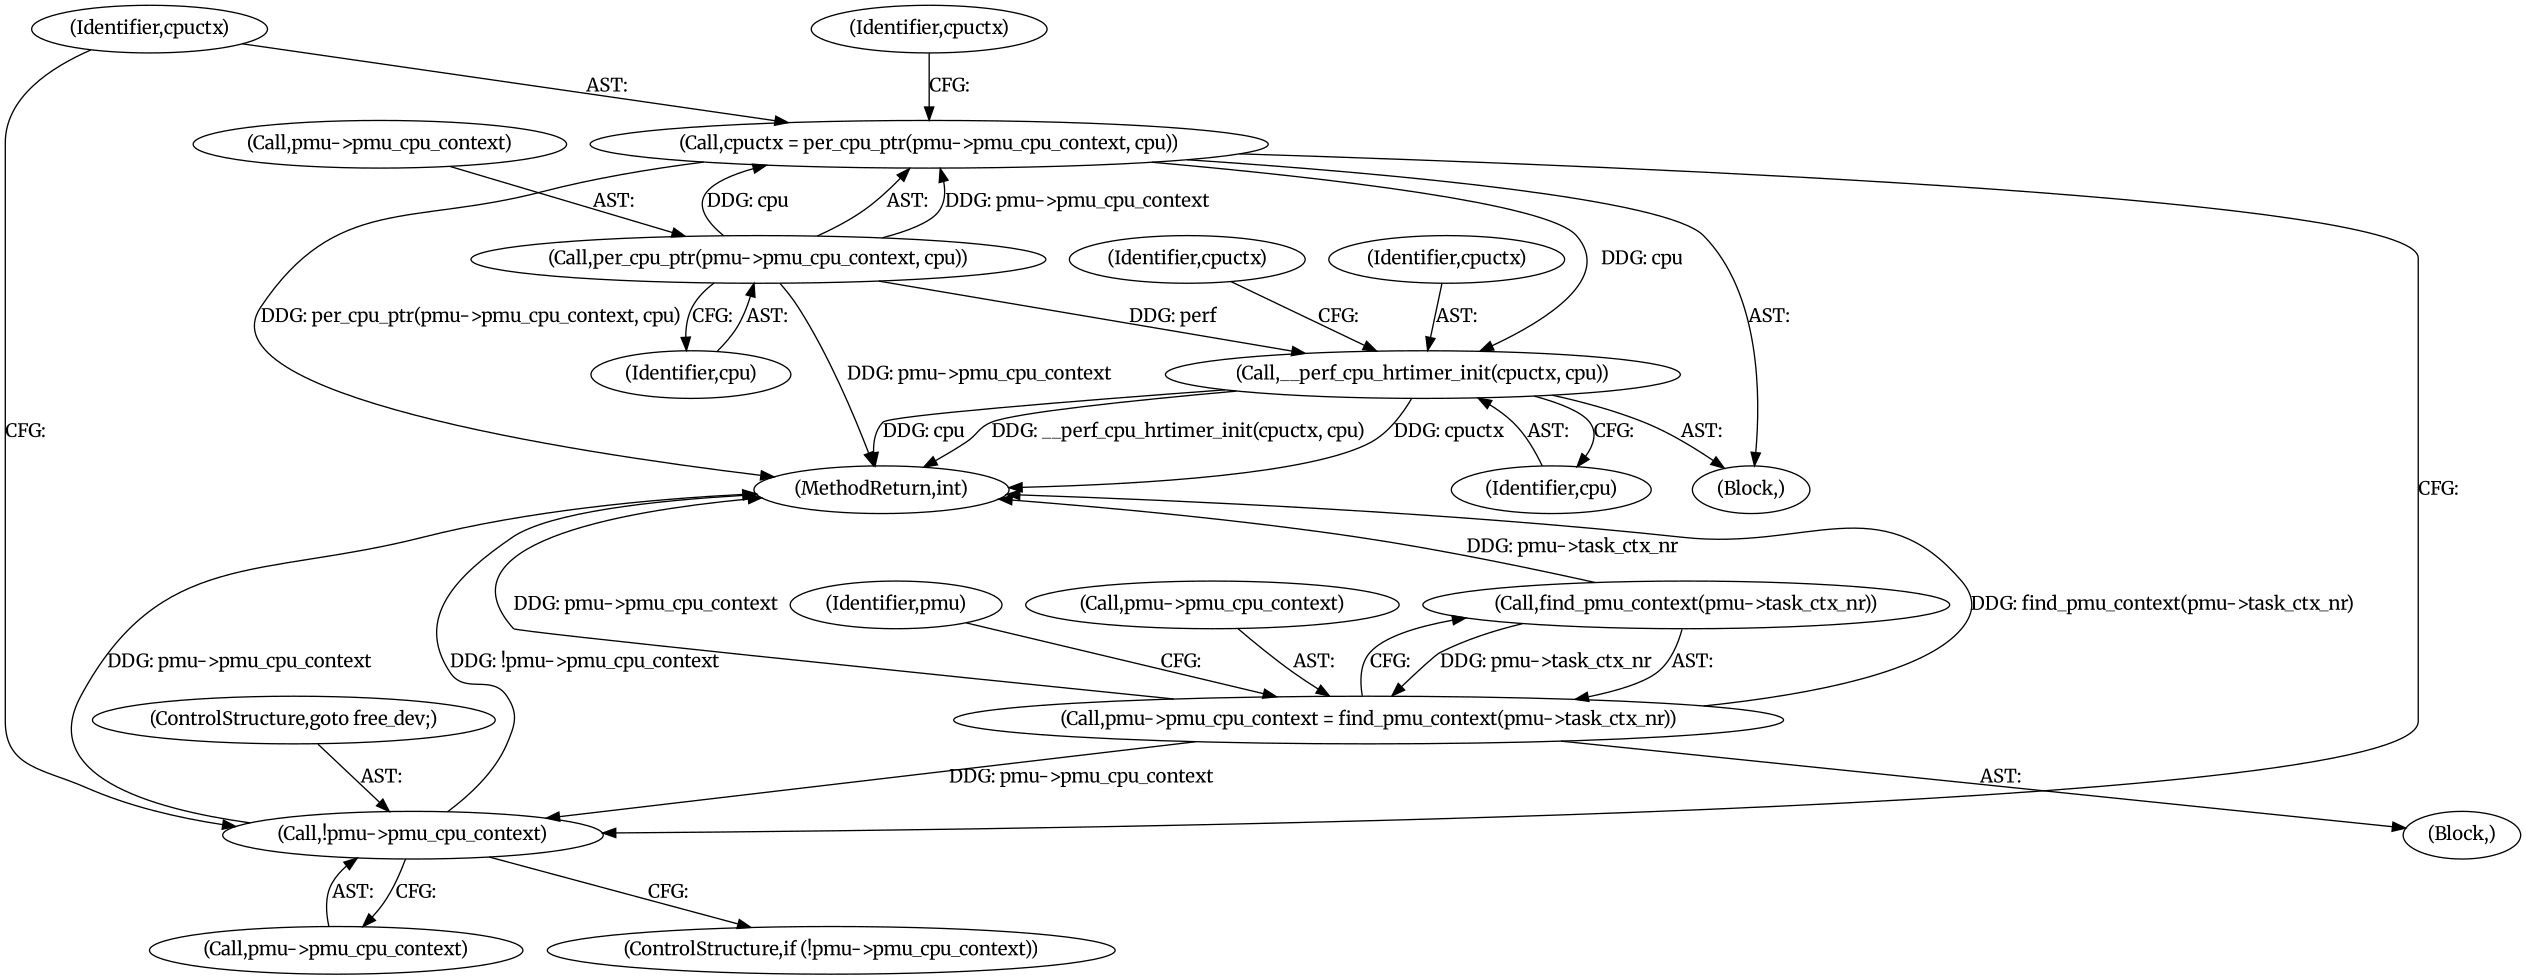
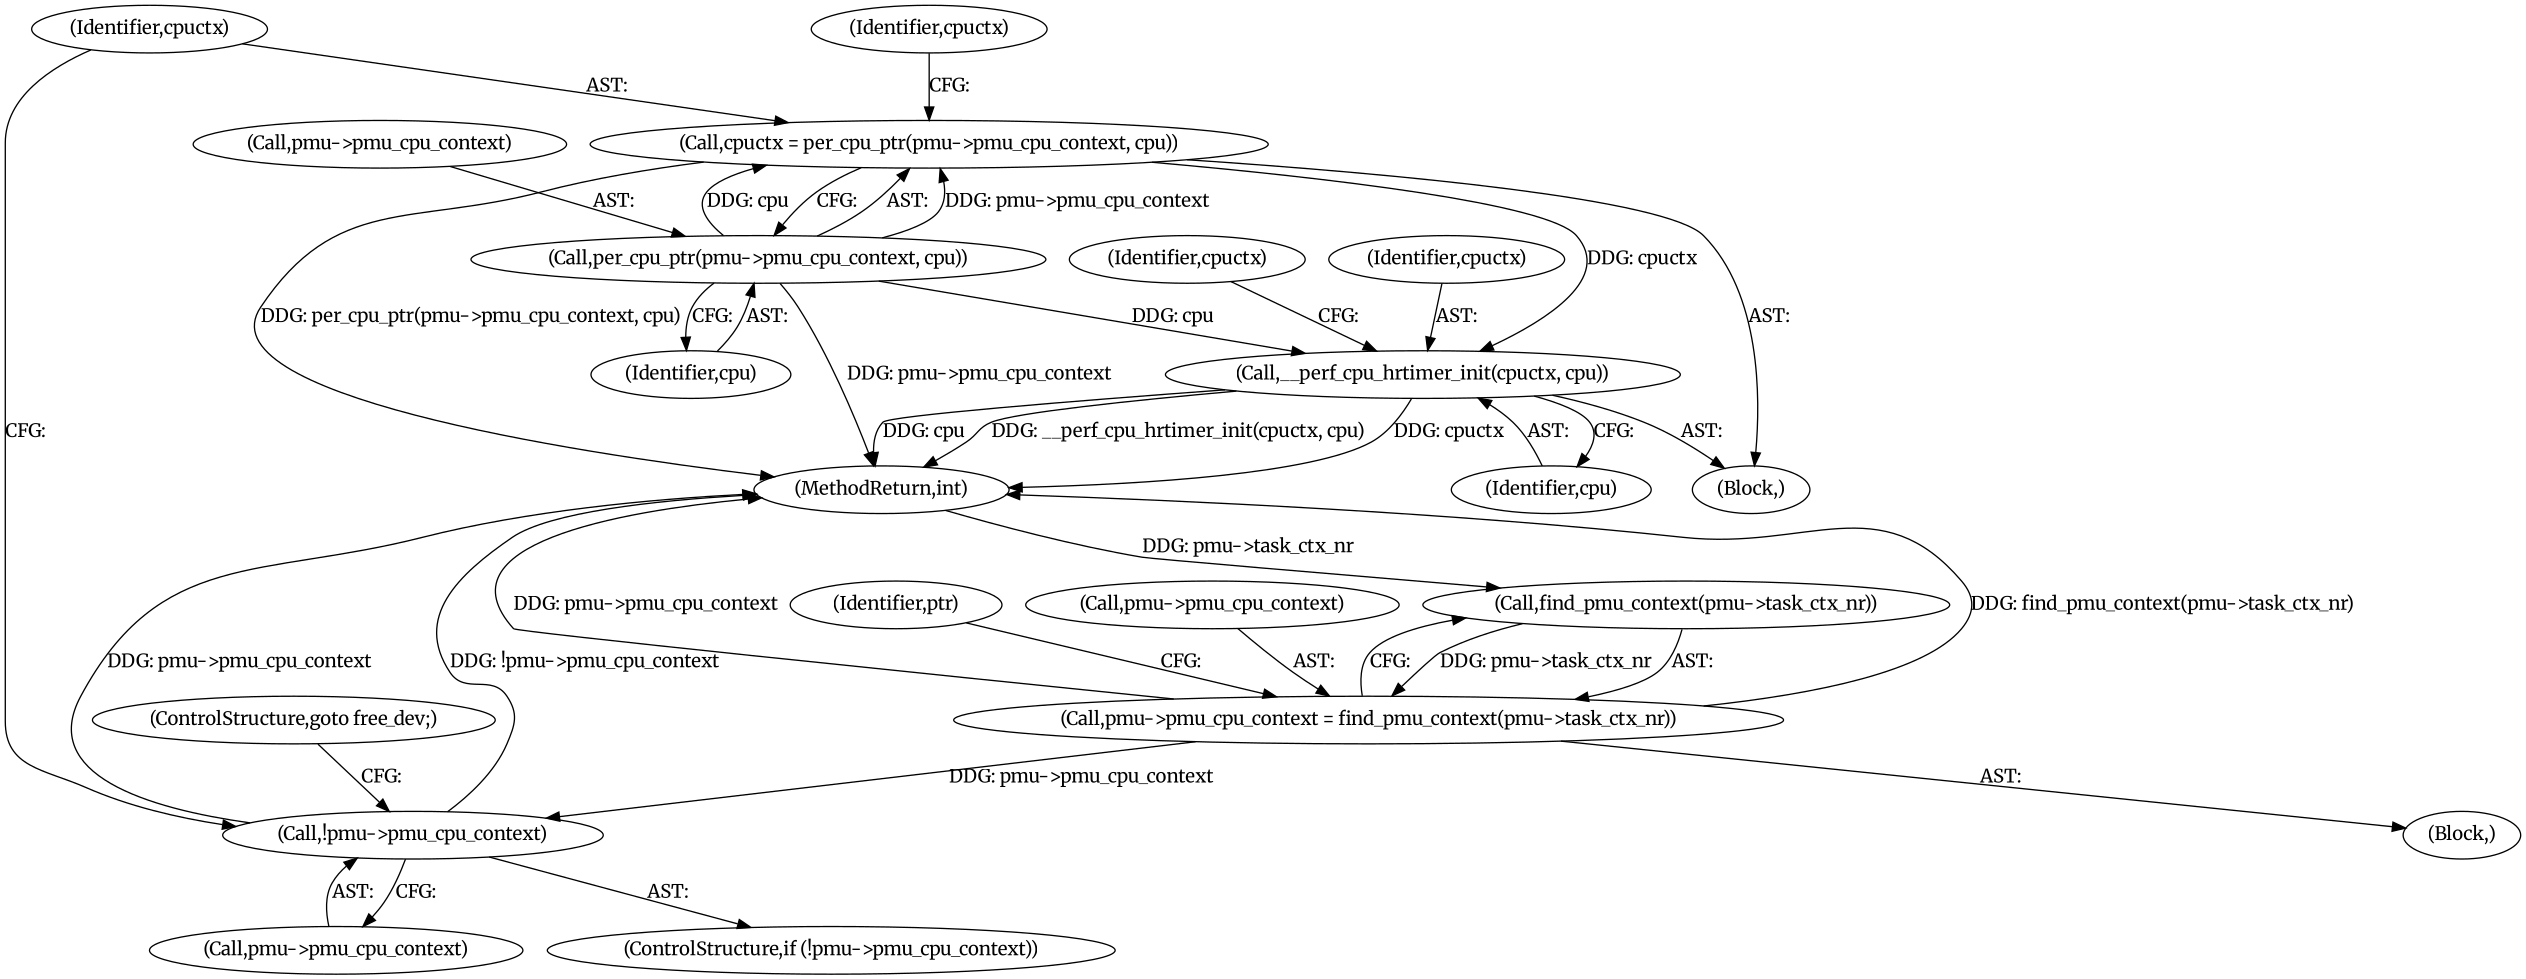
edge "(Call,cpuctx = per_cpu_ptr(pmu->pmu_cpu_context, cpu))" -> "(Call,__perf_cpu_hrtimer_init(cpuctx, cpu))": label "DDG: cpu" -> "DDG: cpuctx"
edge "(Call,per_cpu_ptr(pmu->pmu_cpu_context, cpu))" -> "(Call,__perf_cpu_hrtimer_init(cpuctx, cpu))": label "DDG: perf" -> "DDG: cpu"
edge "(Call,find_pmu_context(pmu->task_ctx_nr))" -> "(MethodReturn,int)": reversed
node "(Identifier,pmu)": label "(Identifier,pmu)" -> "(Identifier,ptr)"
edge "(Call,cpuctx = per_cpu_ptr(pmu->pmu_cpu_context, cpu))" -> "(Call,!pmu->pmu_cpu_context)": now "(Call,cpuctx = per_cpu_ptr(pmu->pmu_cpu_context, cpu))" -> "(Call,per_cpu_ptr(pmu->pmu_cpu_context, cpu))"
edge "(ControlStructure,goto free_dev;)" -> "(Call,!pmu->pmu_cpu_context)": label "AST: " -> "CFG: "
edge "(Call,!pmu->pmu_cpu_context)" -> "(ControlStructure,if (!pmu->pmu_cpu_context))": label "CFG: " -> "AST: "
